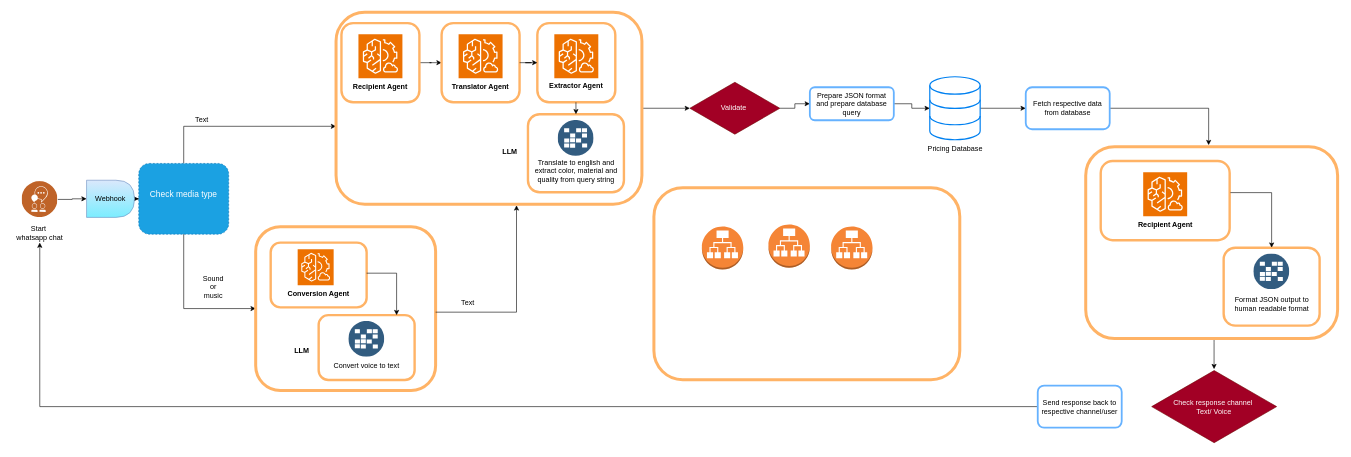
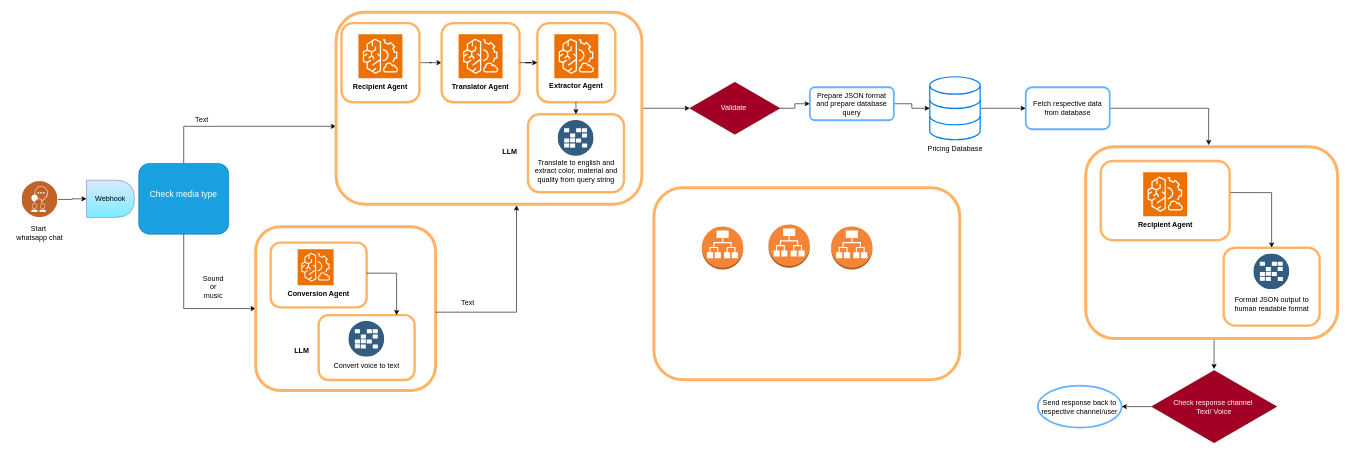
edge "Webhook" -> "Check media type": removed
node "Check media type": style dashed -> solid
edge "Send response back to respective channel/user" -> "Start whatsapp chat": removed
node "Send response back to respective channel/user": shape rounded rectangle -> ellipse
edge "Check response channel Text/ Voice" -> "Send response back to respective channel/user": added
